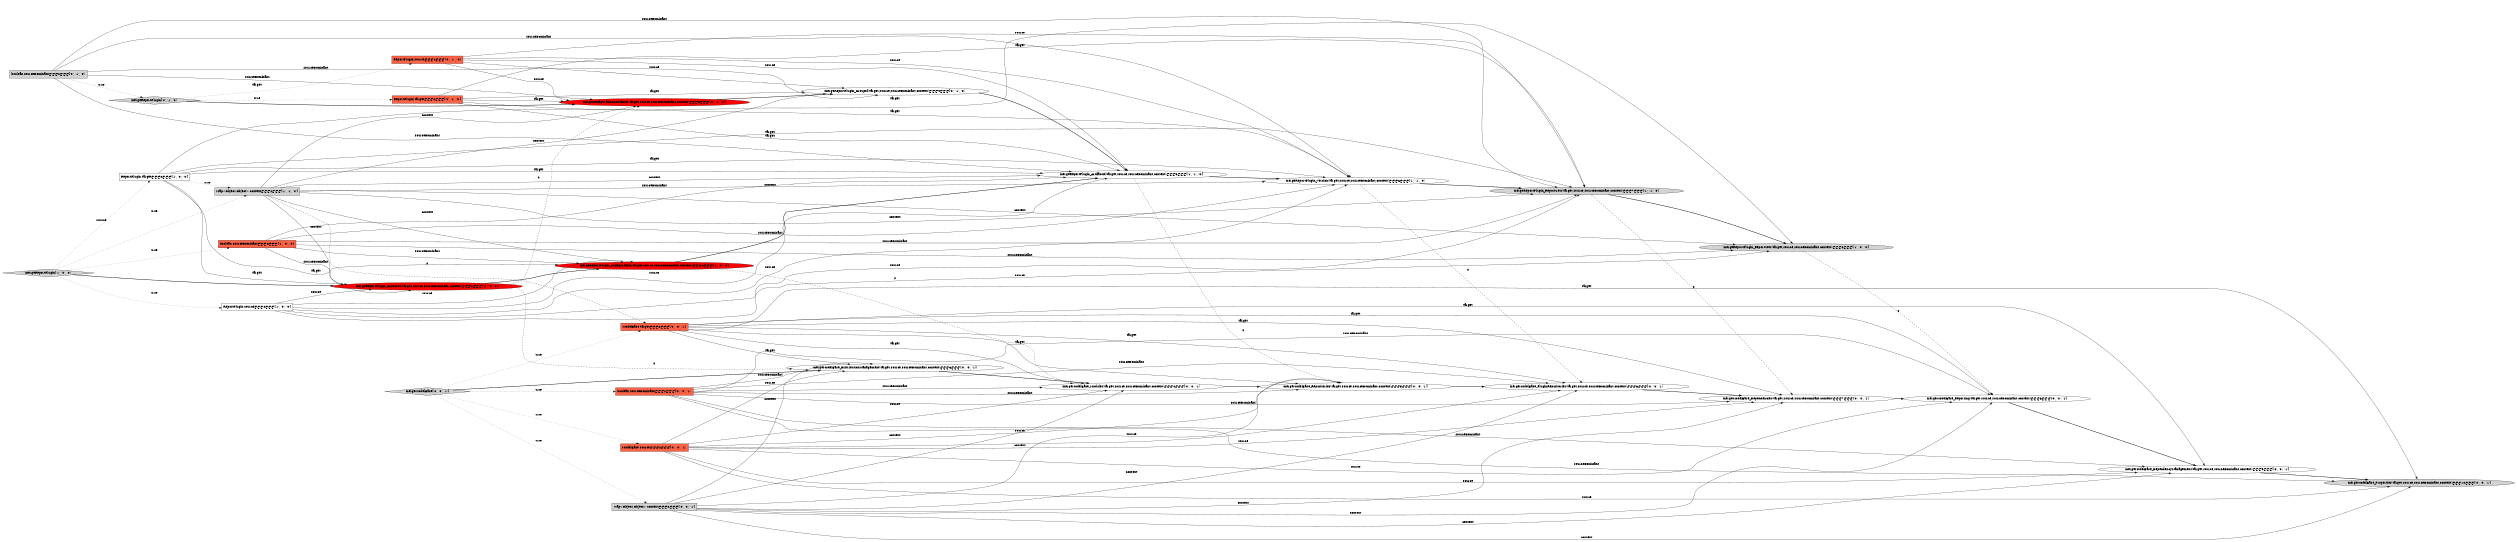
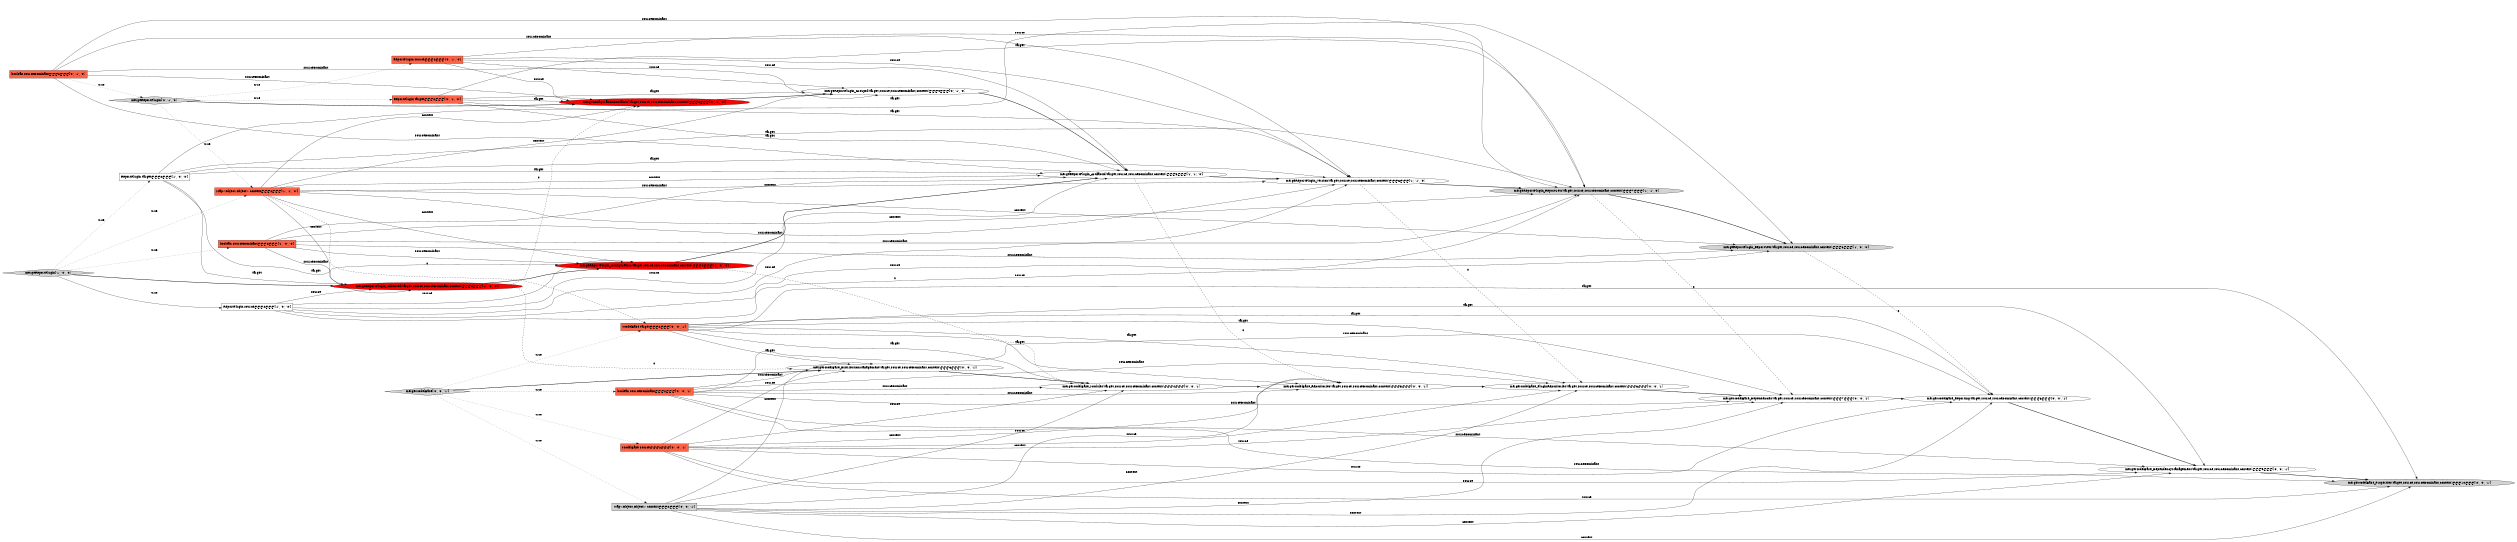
node "boolean sourceDominant@@@2@@@['0', '1', '0']": fillcolor lightgray -> tomato
edge "mergeReportPlugin['0', '1', '0']" -> "ReportPlugin source@@@2@@@['0', '1', '0']": label "target" -> "true"
edge "ReportPlugin target@@@2@@@['1', '0', '0']" -> "Map<Object,Object> context@@@2@@@['1', '1', '0']": now "mergeReportPlugin['0', '1', '0']" -> "Map<Object,Object> context@@@2@@@['1', '1', '0']"
node "Map<Object,Object> context@@@2@@@['1', '1', '0']": fillcolor lightgray -> tomato
edge "mergeReportPlugin['1', '0', '0']" -> "ReportPlugin target@@@2@@@['1', '0', '0']": label "source" -> "true"
edge "mergeReportPlugin['1', '0', '0']" -> "ReportPlugin source@@@2@@@['1', '0', '0']": style dotted -> solid
